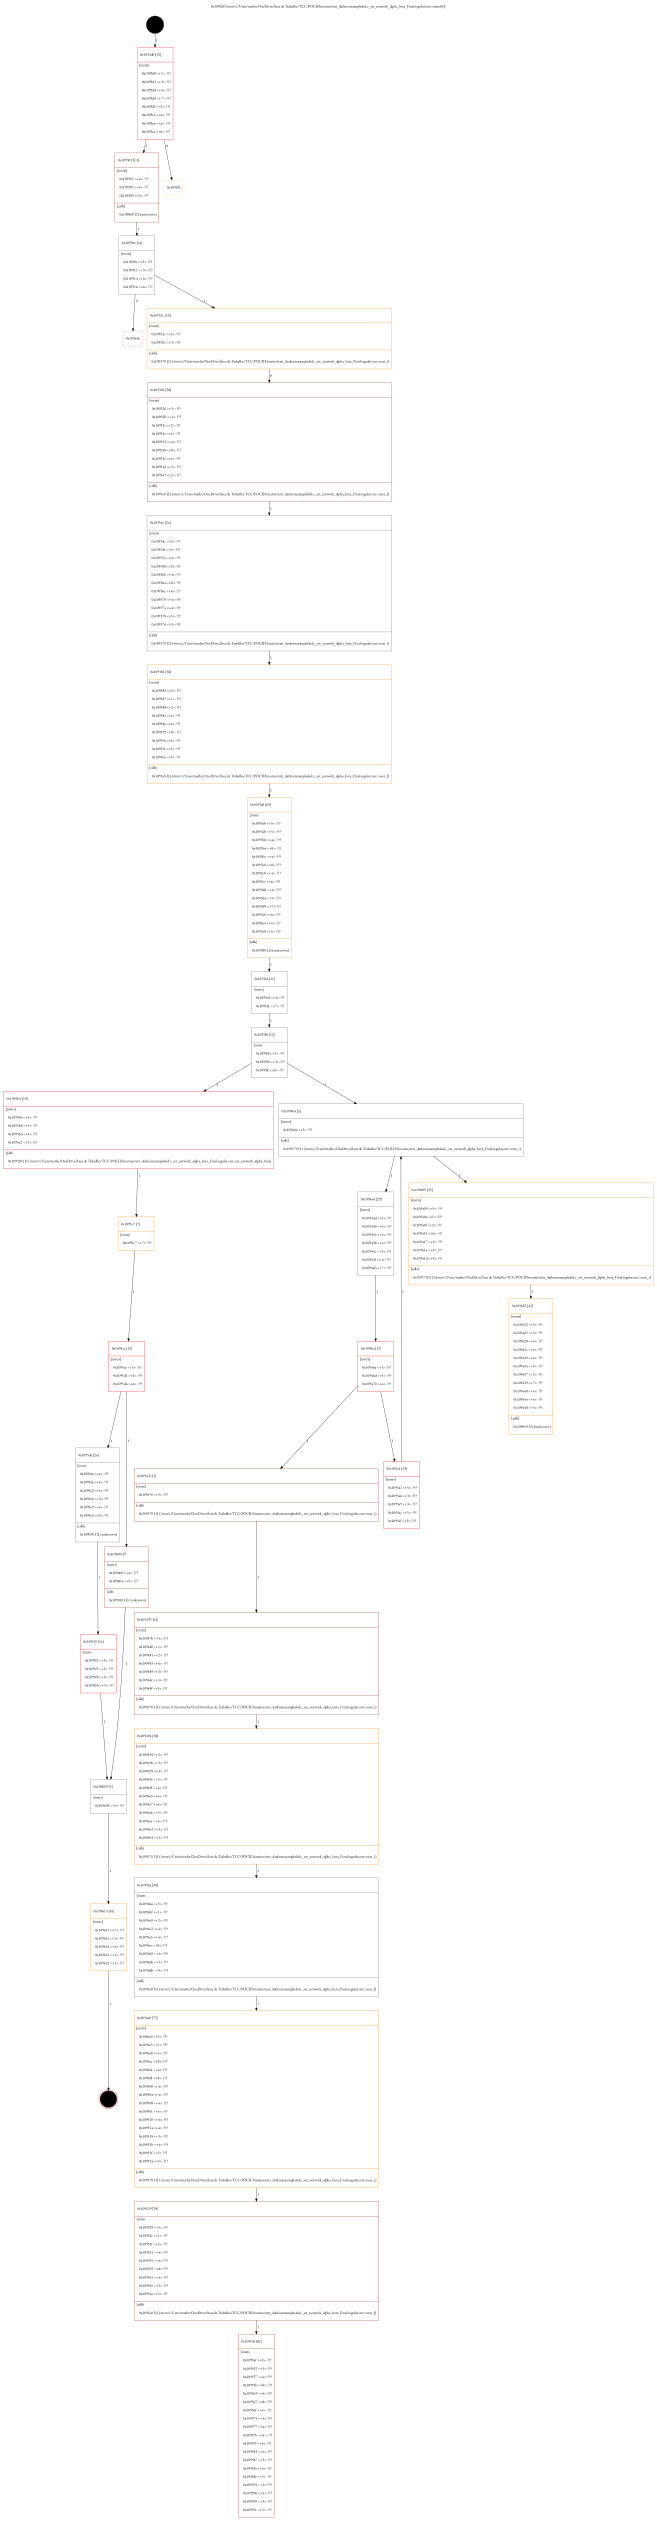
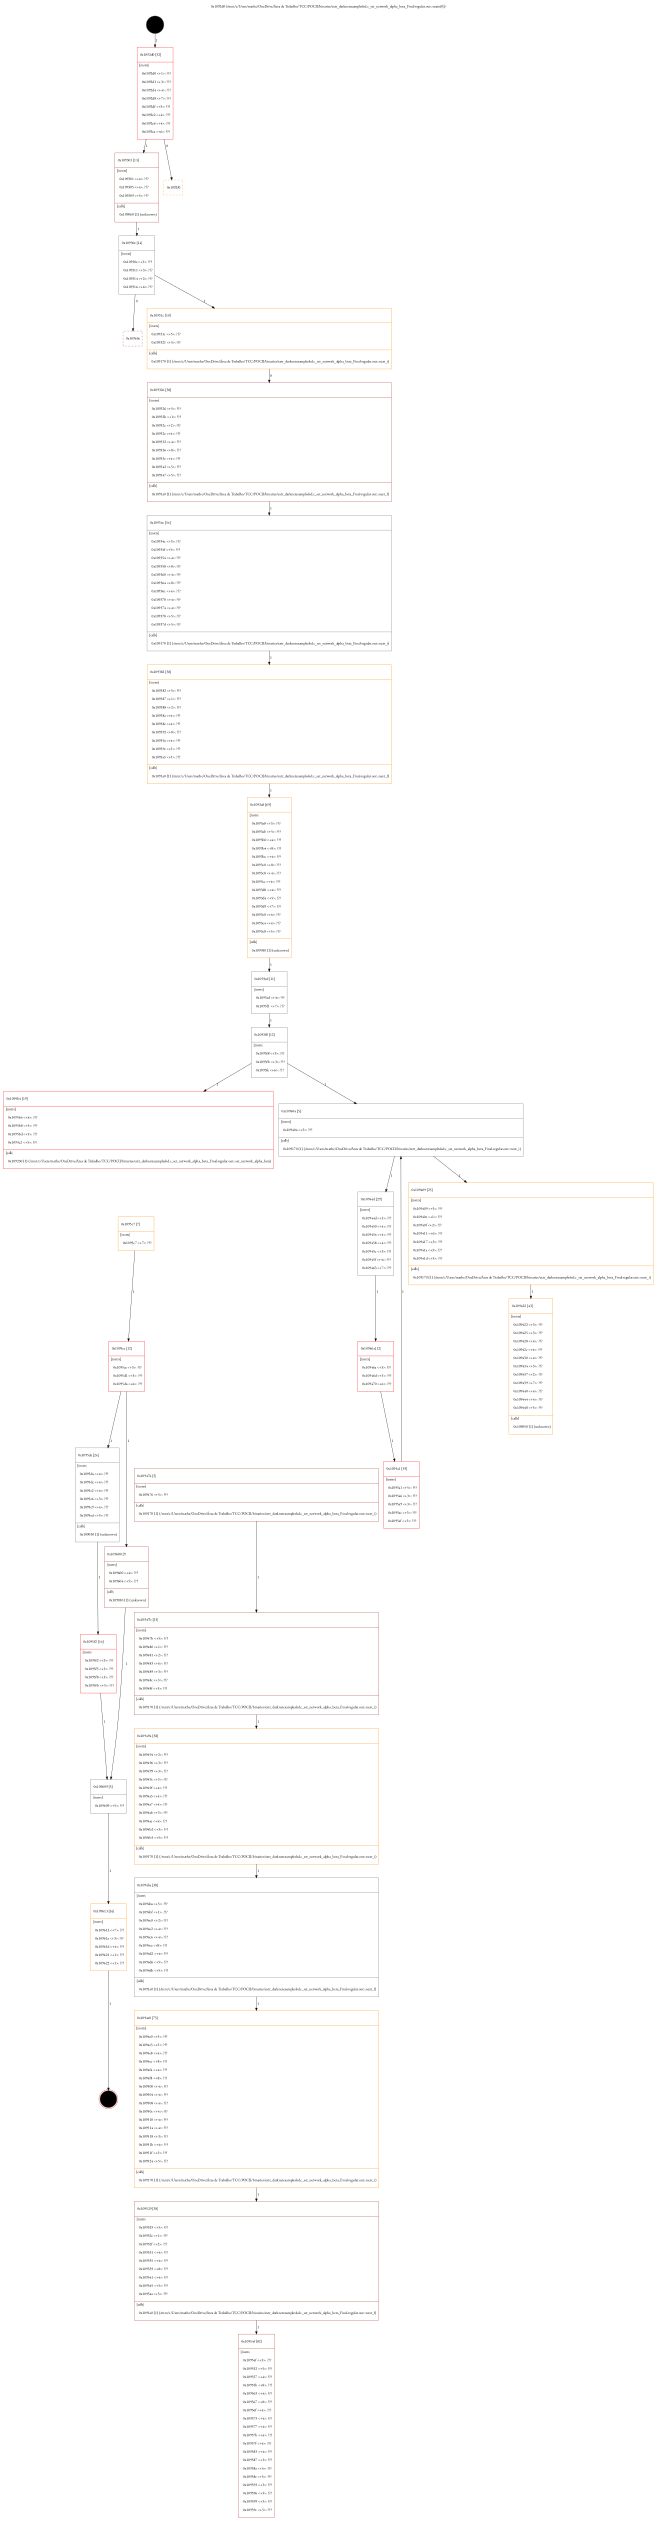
edge "0x1095b4 [19]" -> "0x1095c7 [7]": removed, label "1"
edge "0x10946a [12]" -> "0x109476 [5]": removed, label "1"
